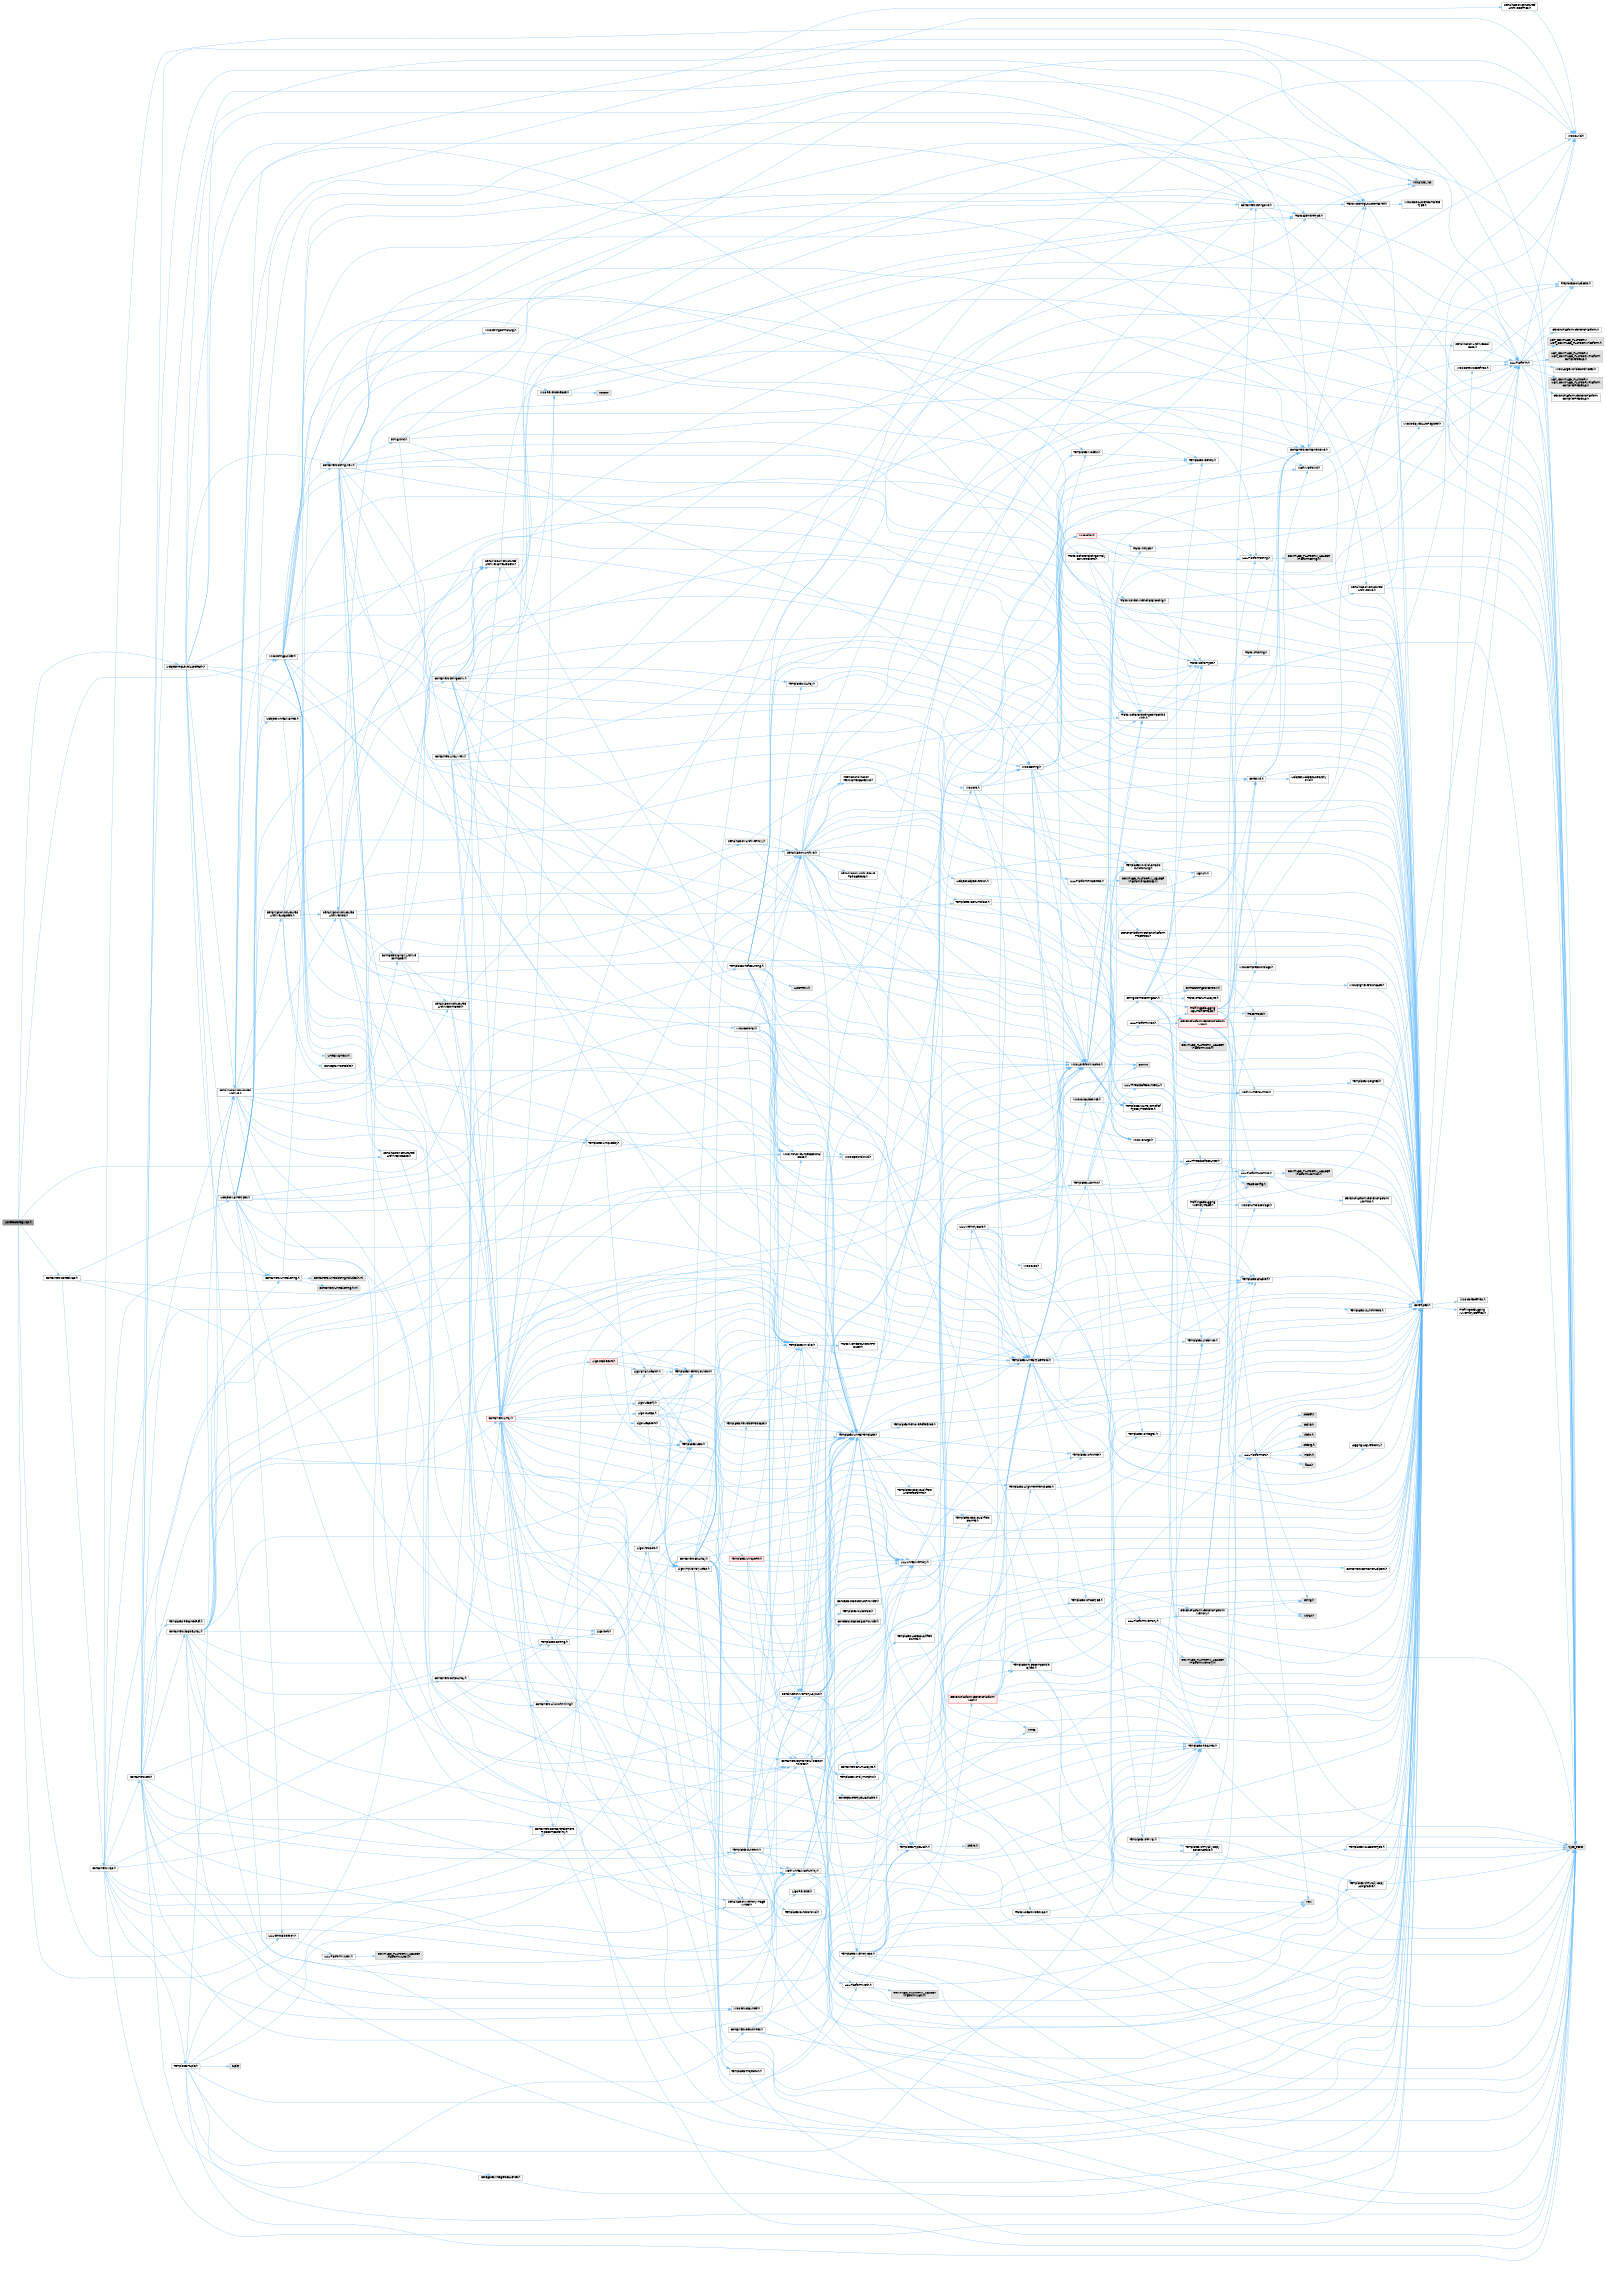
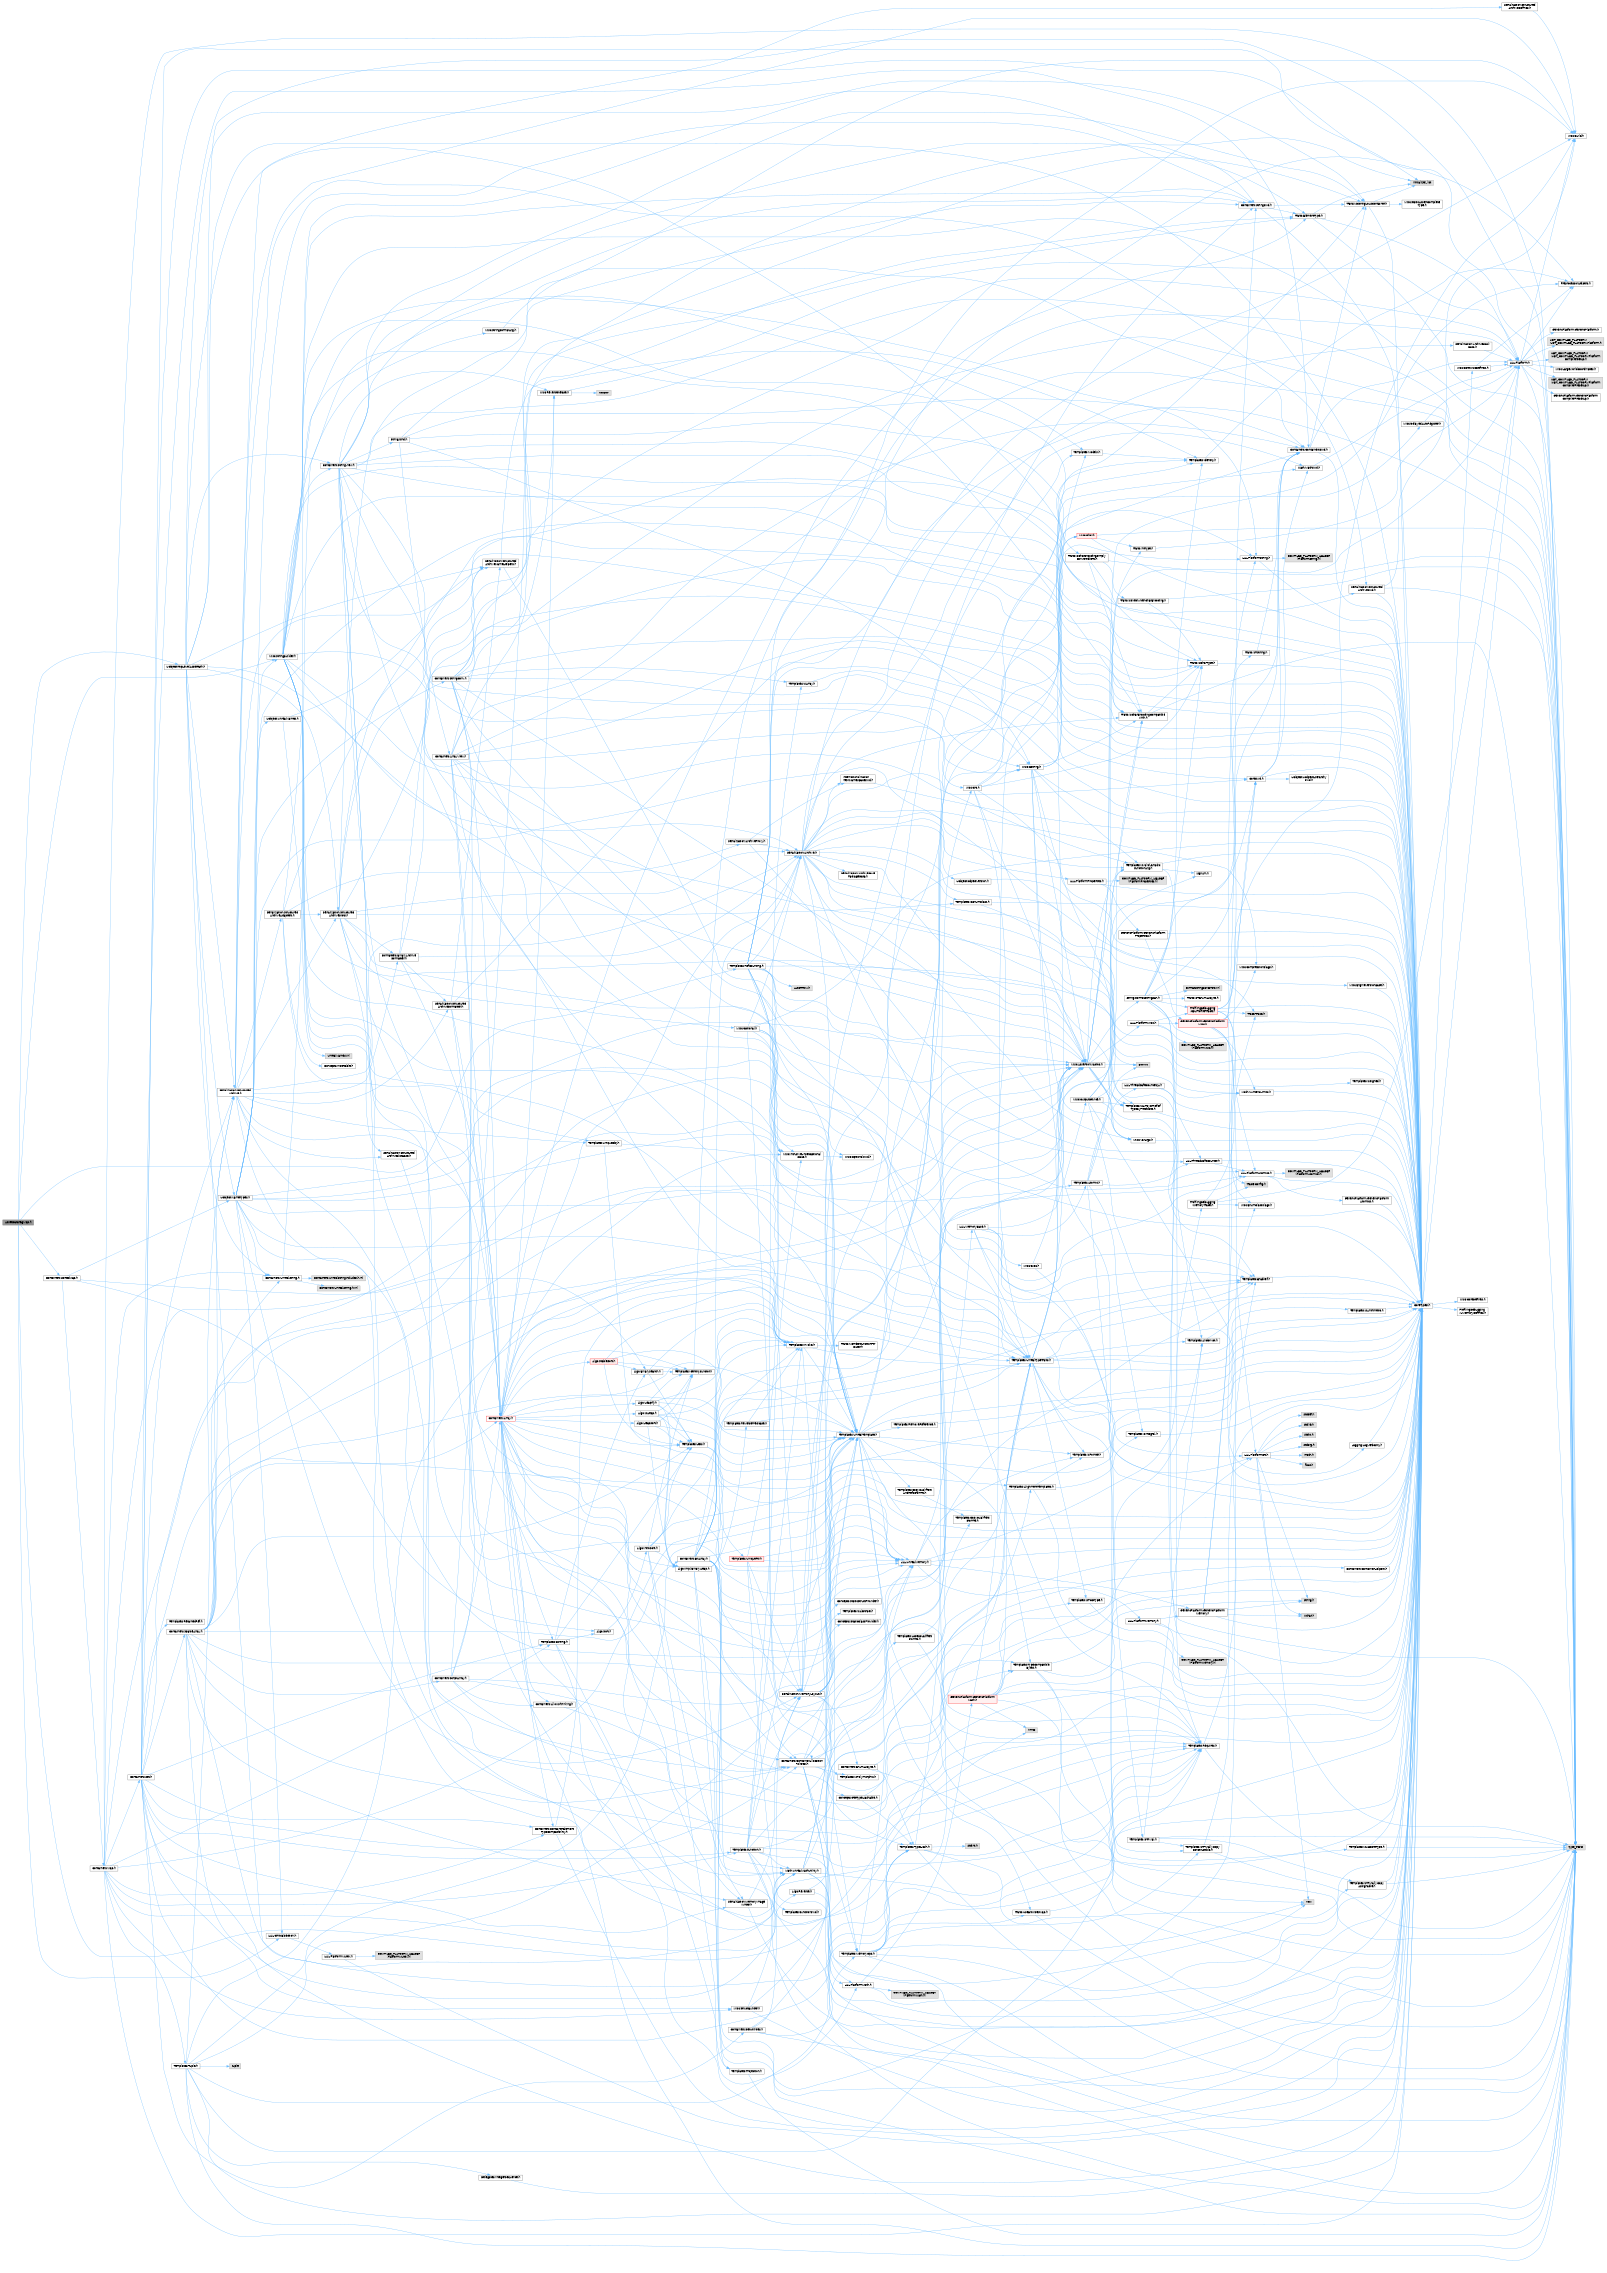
edge "ProfilingDebugging /CpuProfilerTrace.h" -> "PreprocessorHelpers.h": now "Templates/Identity.h" -> "PreprocessorHelpers.h"
